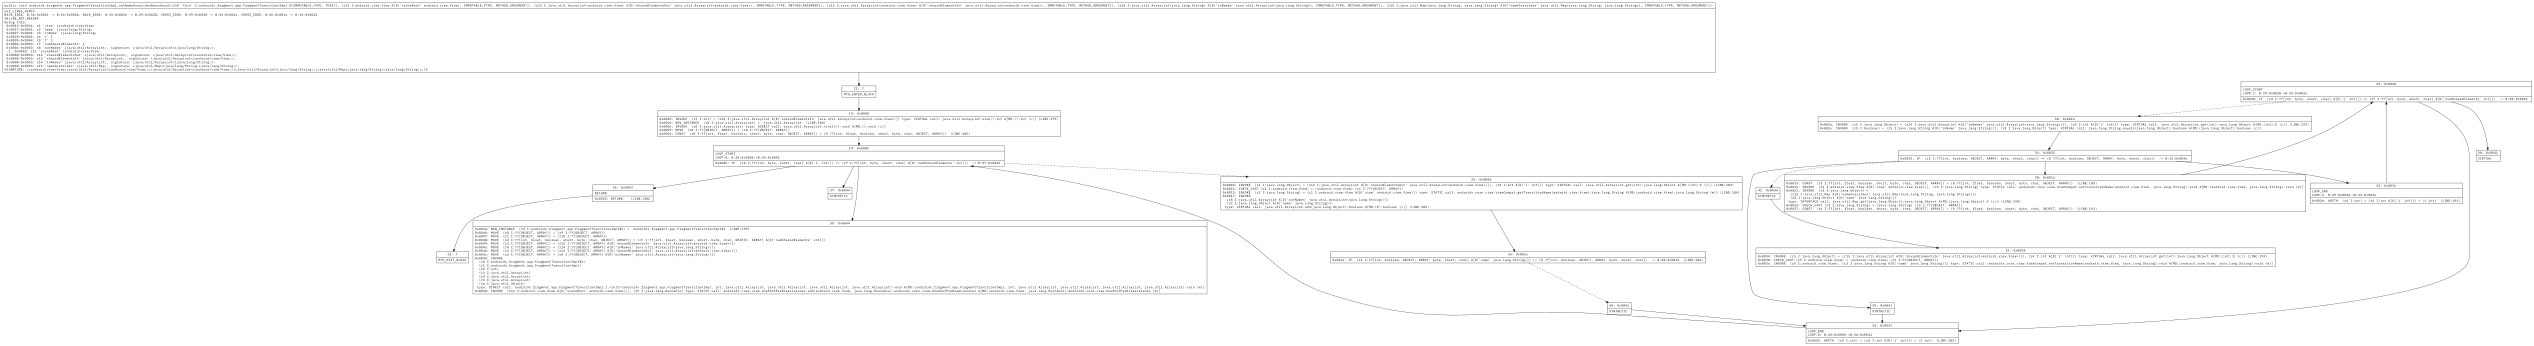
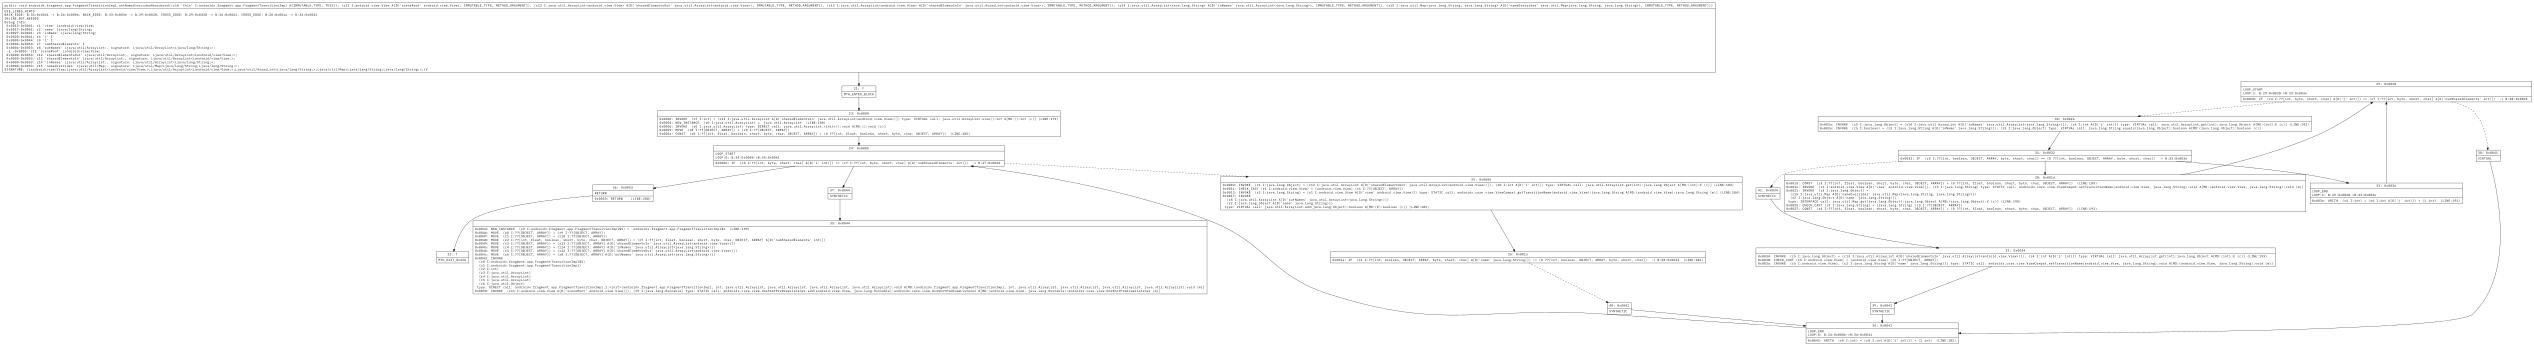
edge "29: 0x0028" -> "38: 0x0041": style solid -> dashed
edge "24: 0x000b" -> "35: 0x0044": now "37: 0x0044" -> "35: 0x0044"
edge "31: 0x0032" -> "39: 0x0041": now "32: 0x0034" -> "39: 0x0041"
edge "29: 0x0028" -> "34: 0x0041": now "38: 0x0041" -> "34: 0x0041"
